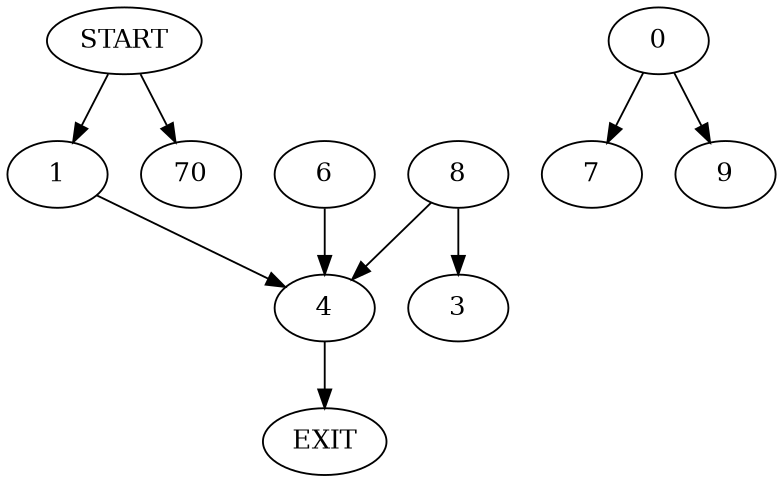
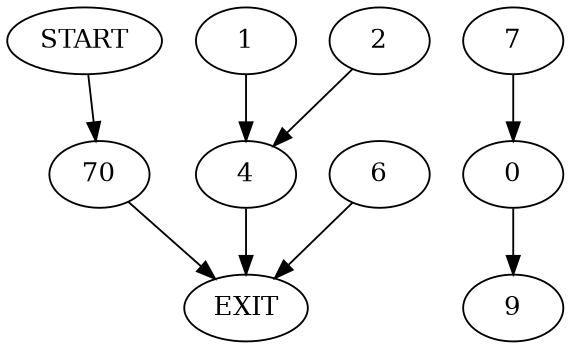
edge "0" -> "7": reversed
edge "START" -> "1": removed
node "8": label "8" -> "2"
edge "6" -> "4": now "6" -> "EXIT"
edge "70" -> "EXIT": added
node "3": removed
